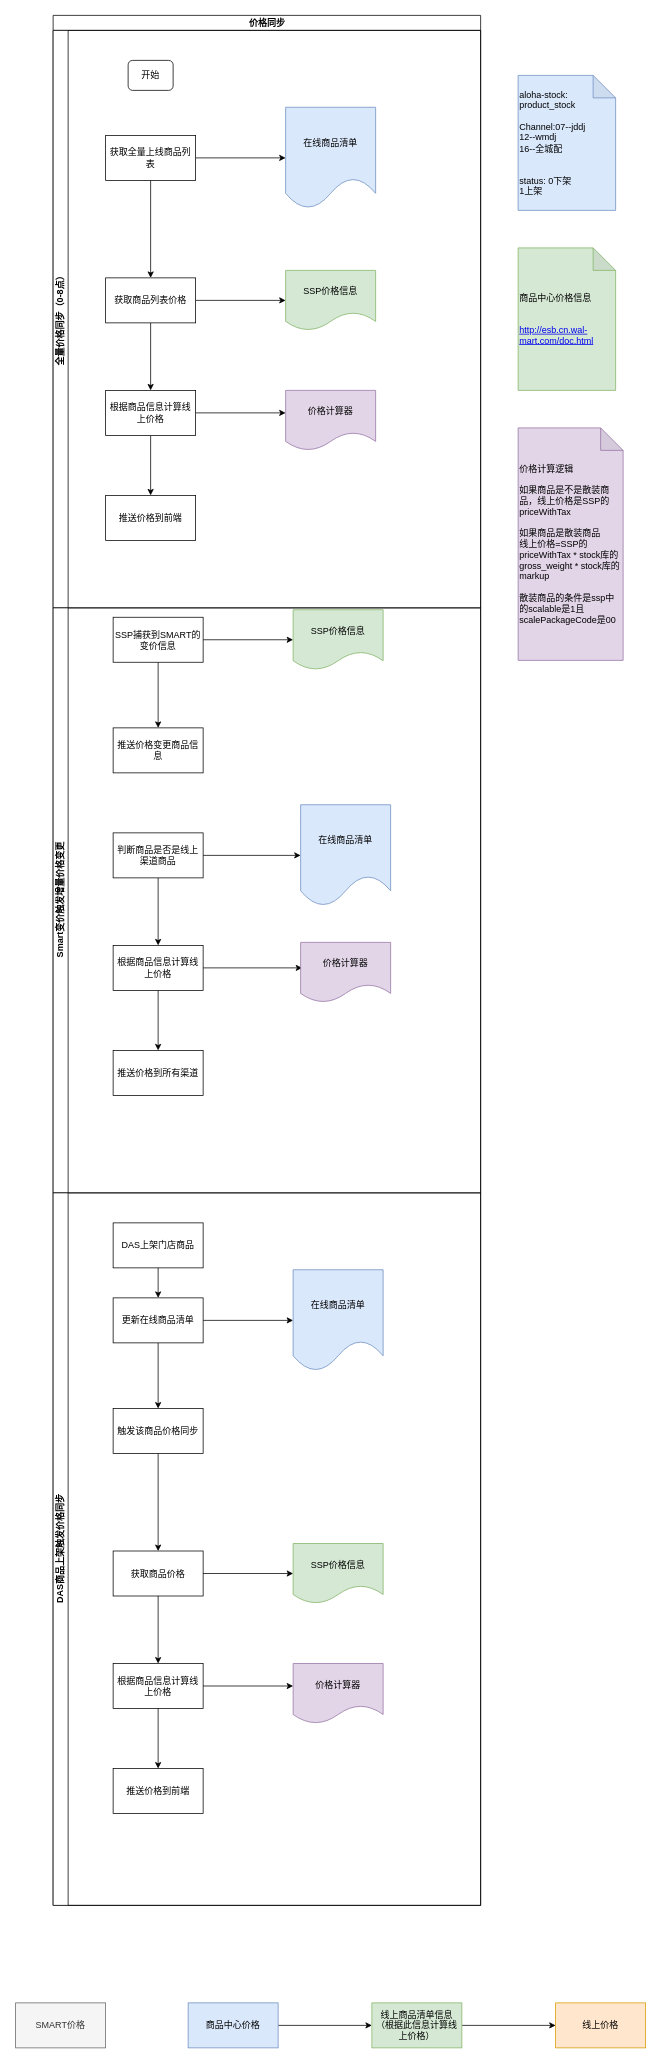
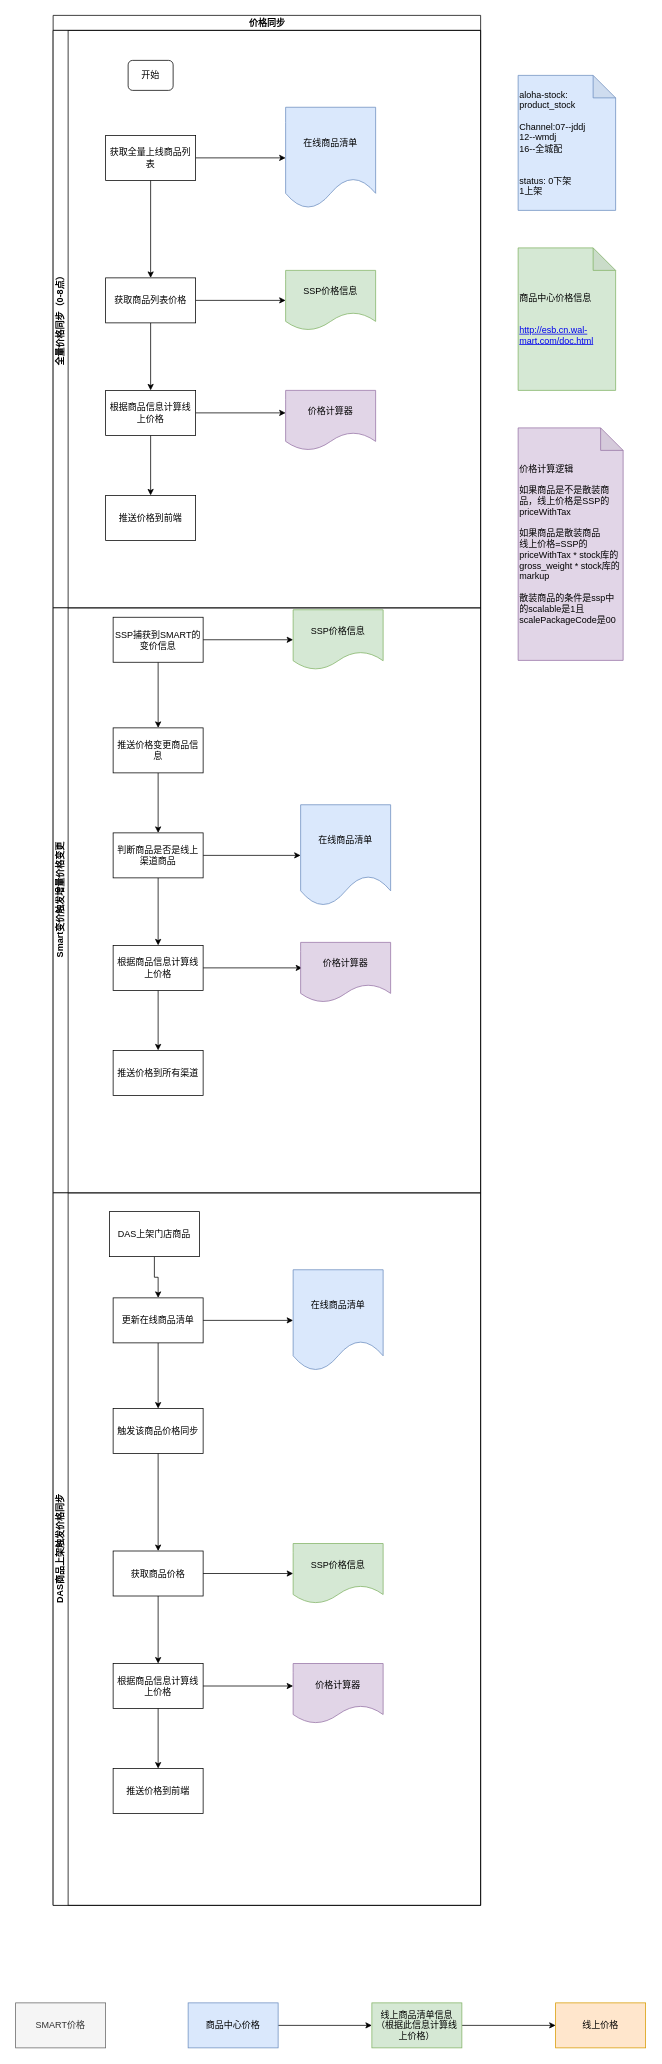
edge "推送价格变更商品信息" -> "判断商品是否是线上渠道商品": added
node "DAS上架门店商品": moved (158, 1245) -> (154, 1234)
